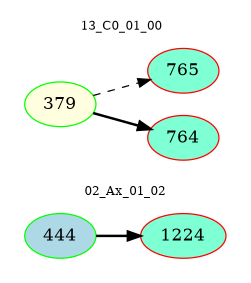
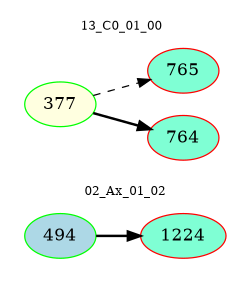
node "379": label "379" -> "377"
node "444": label "444" -> "494"
